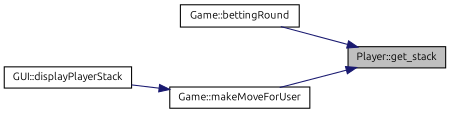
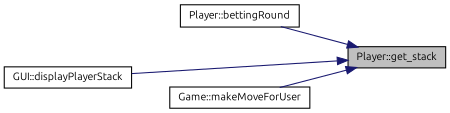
node "Game::bettingRound": label "Game::bettingRound" -> "Player::bettingRound"
edge "GUI::displayPlayerStack" -> "Game::makeMoveForUser": now "GUI::displayPlayerStack" -> "Player::get_stack"
